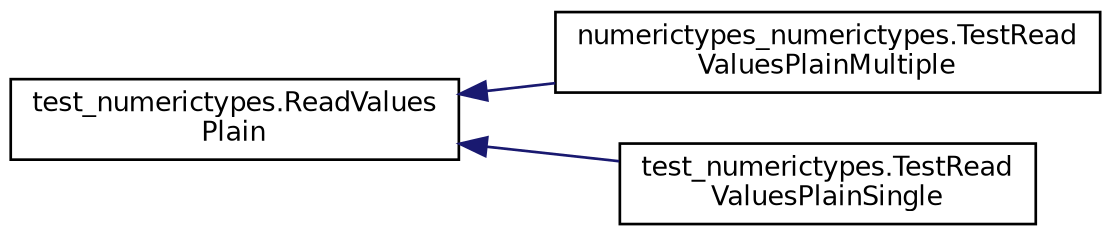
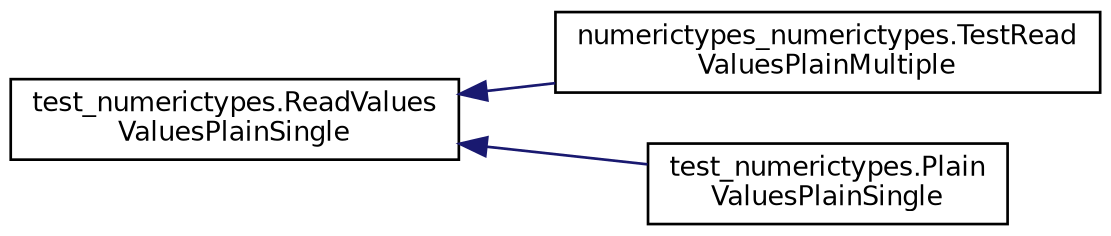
node "test_numerictypes.ReadValues Plain": label "test_numerictypes.ReadValues Plain" -> "test_numerictypes.ReadValues ValuesPlainSingle"
node "test_numerictypes.TestRead ValuesPlainSingle": label "test_numerictypes.TestRead ValuesPlainSingle" -> "test_numerictypes.Plain ValuesPlainSingle"
